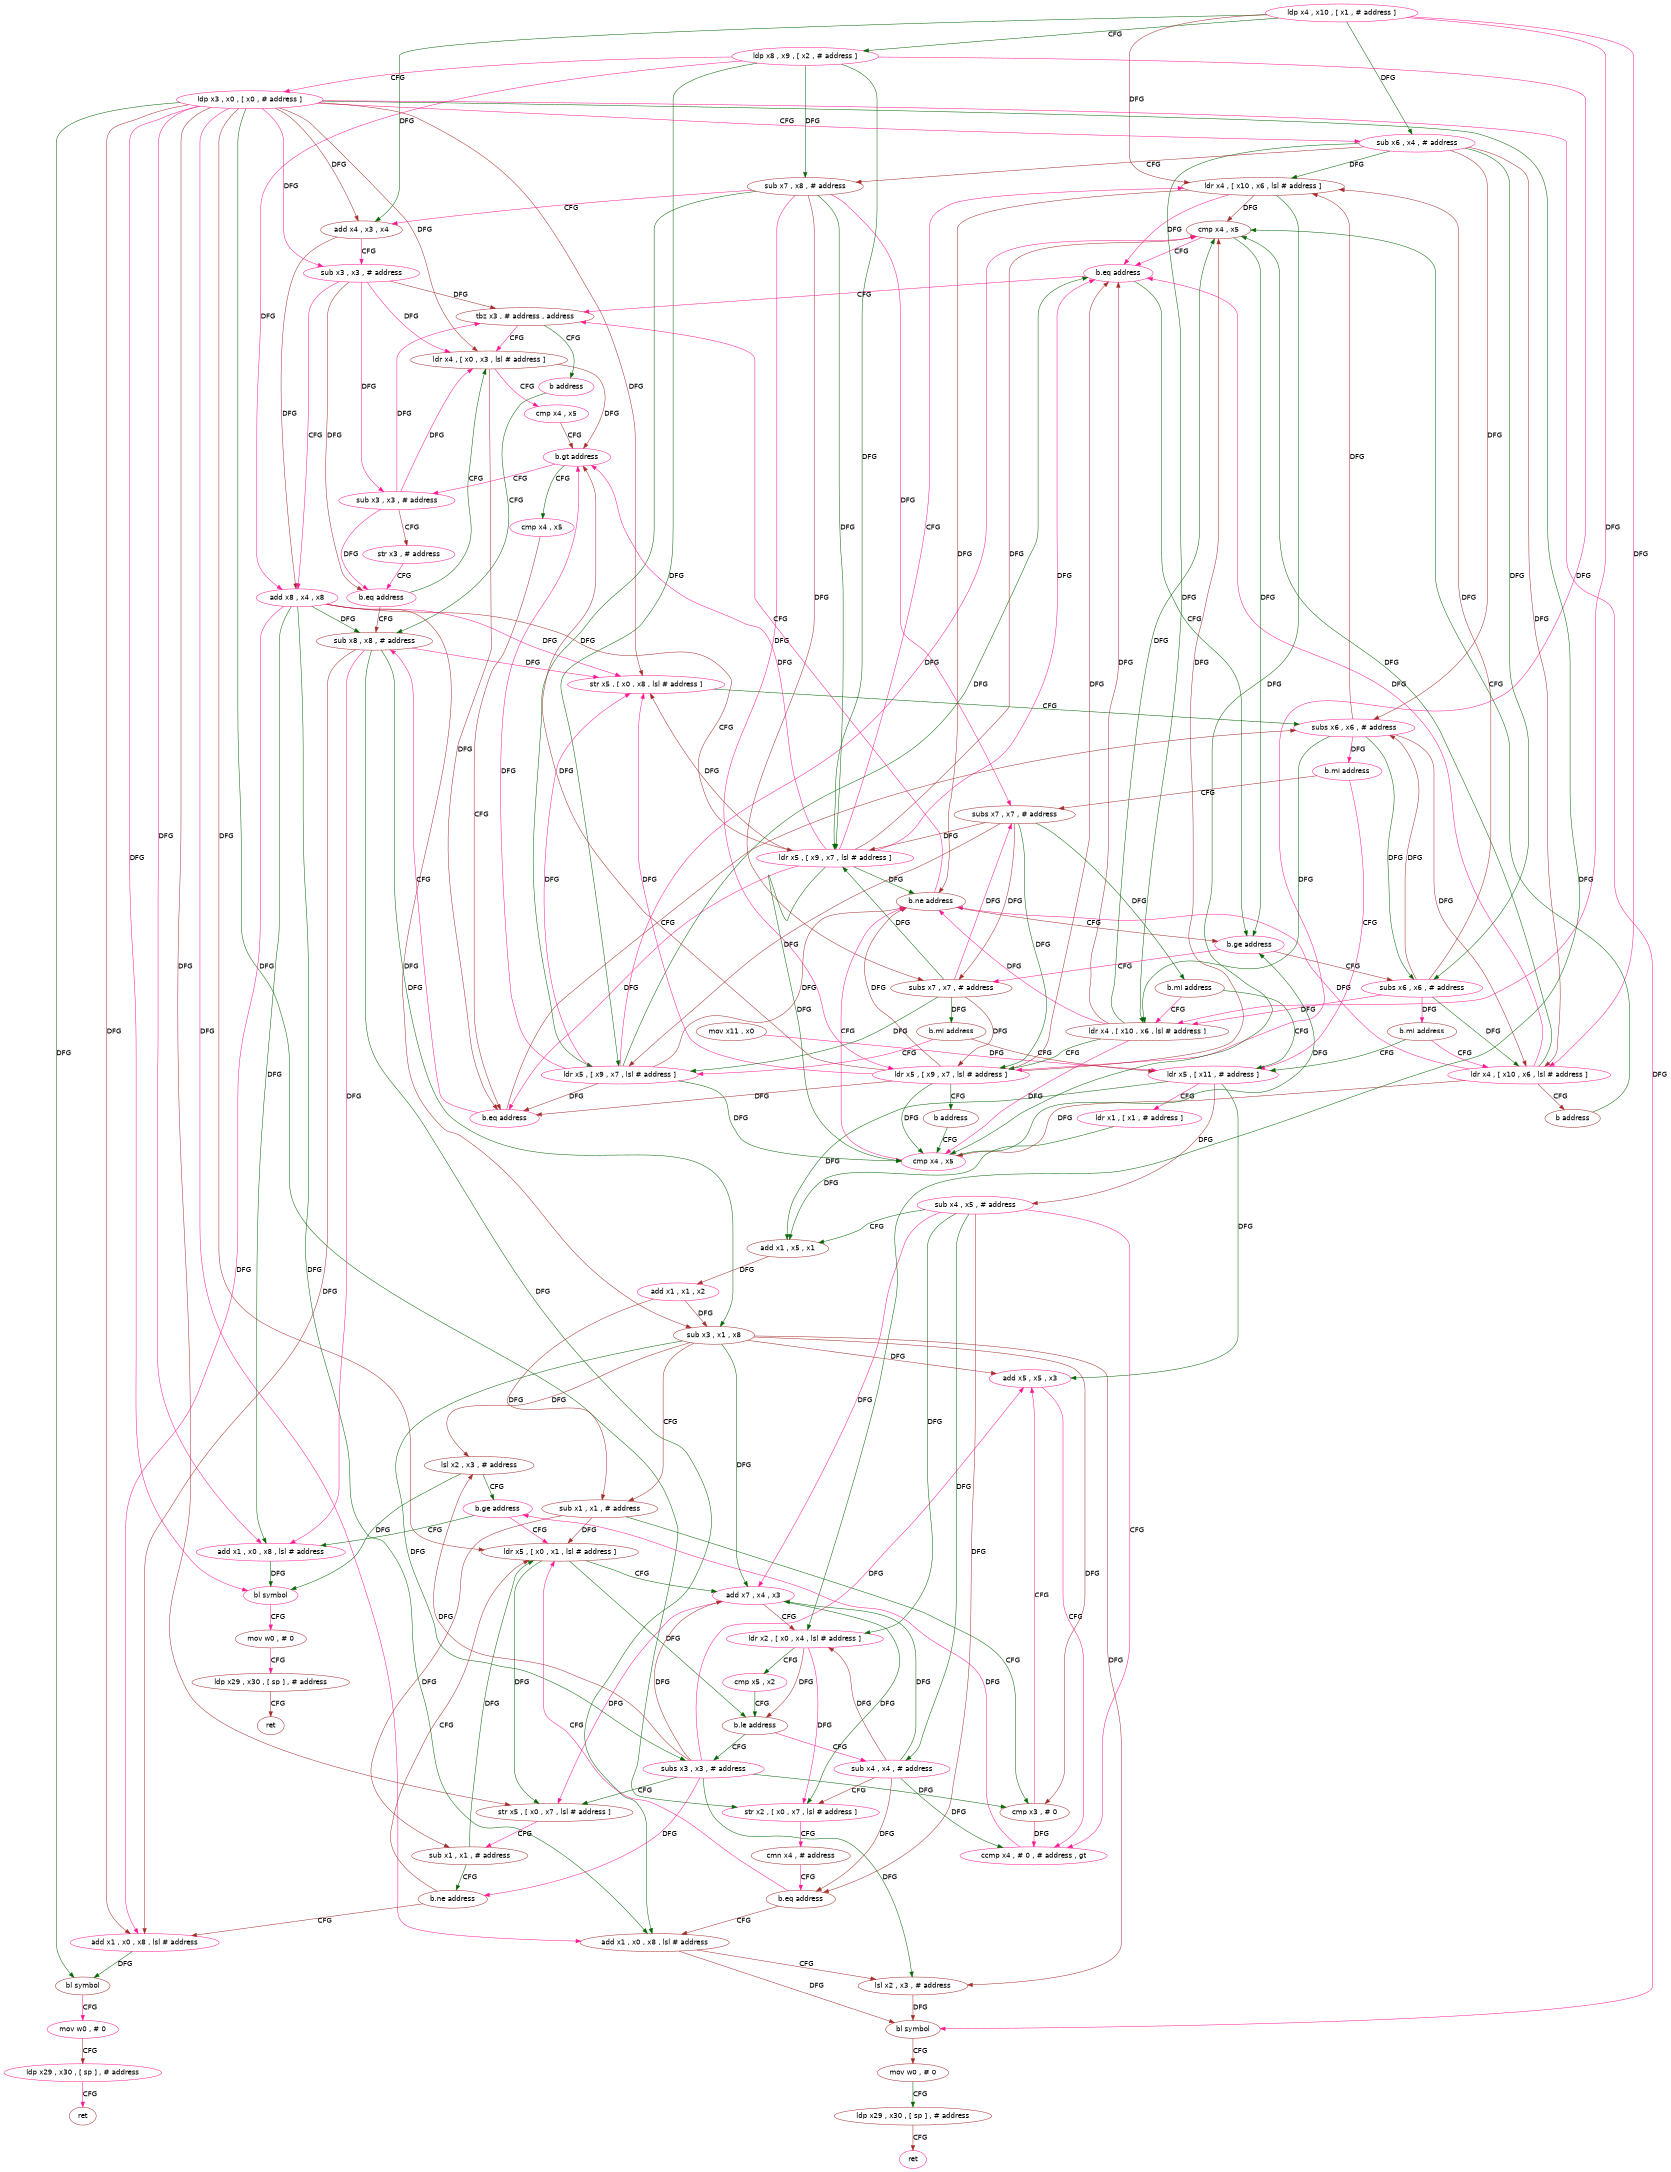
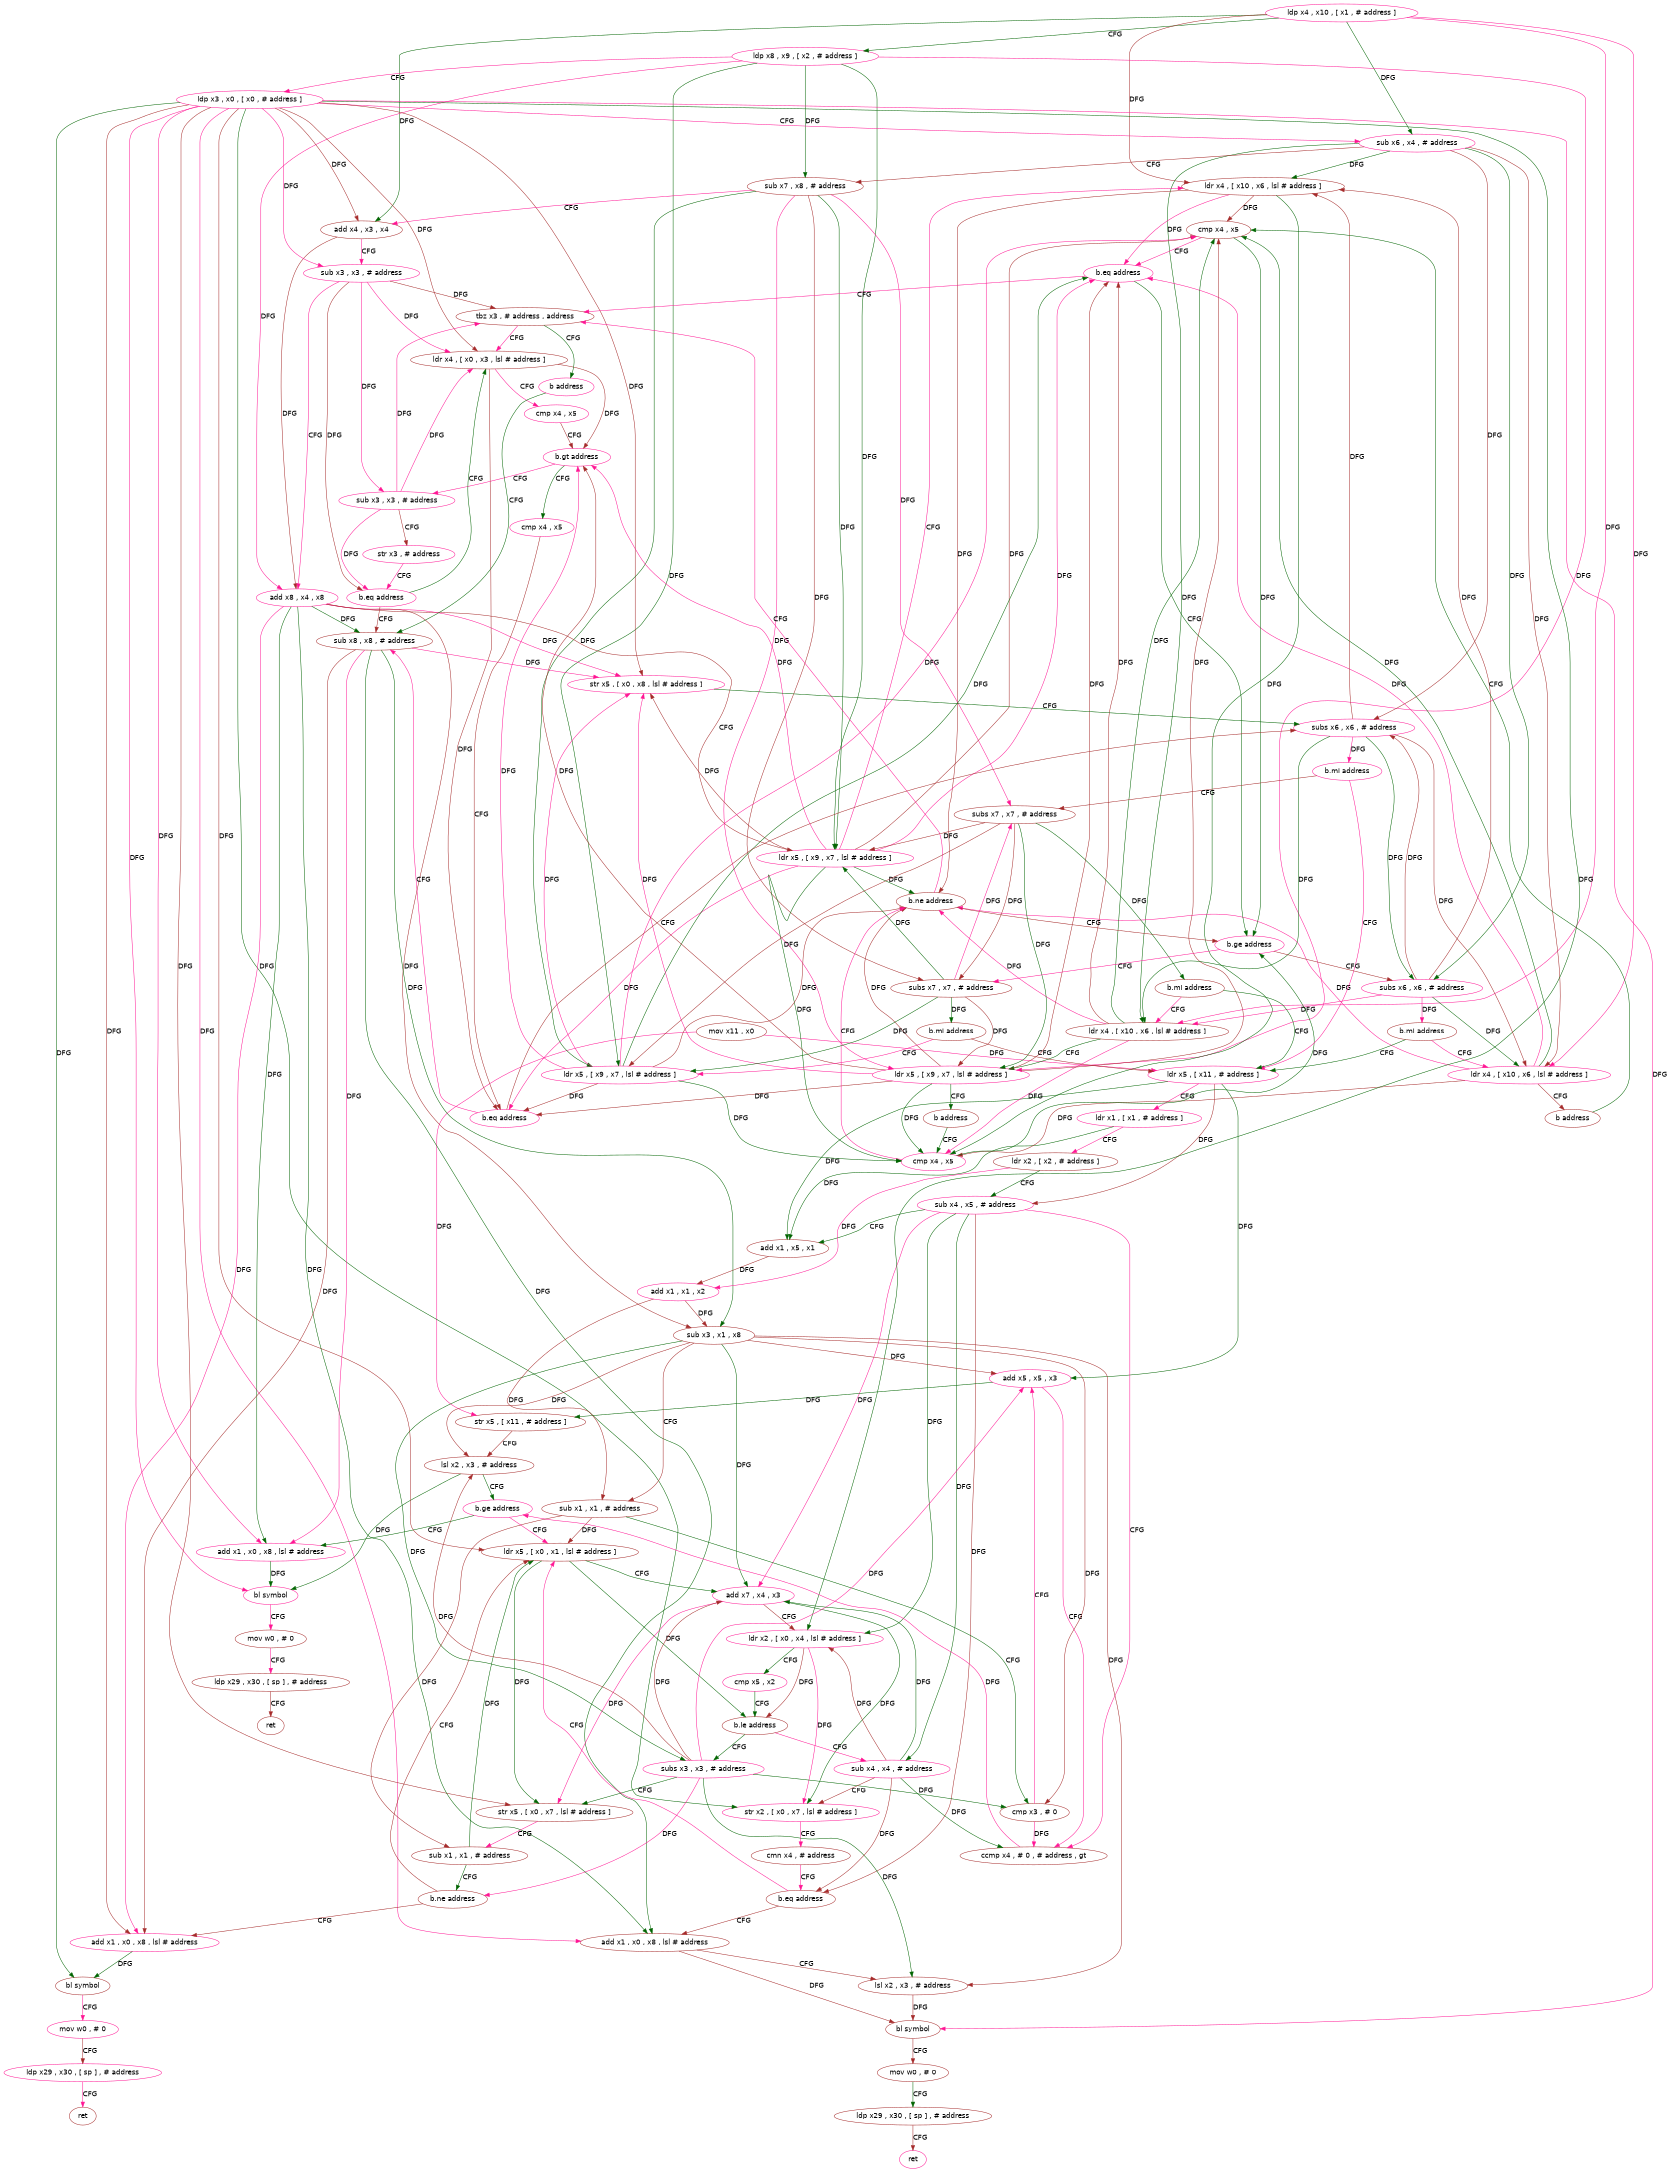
node "ldr x2 , [ x2 , # address ]": added
node "str x5 , [ x11 , # address ]": added
node "ccmp x4 , # 0 , # address , gt": color deeppink -> brown
